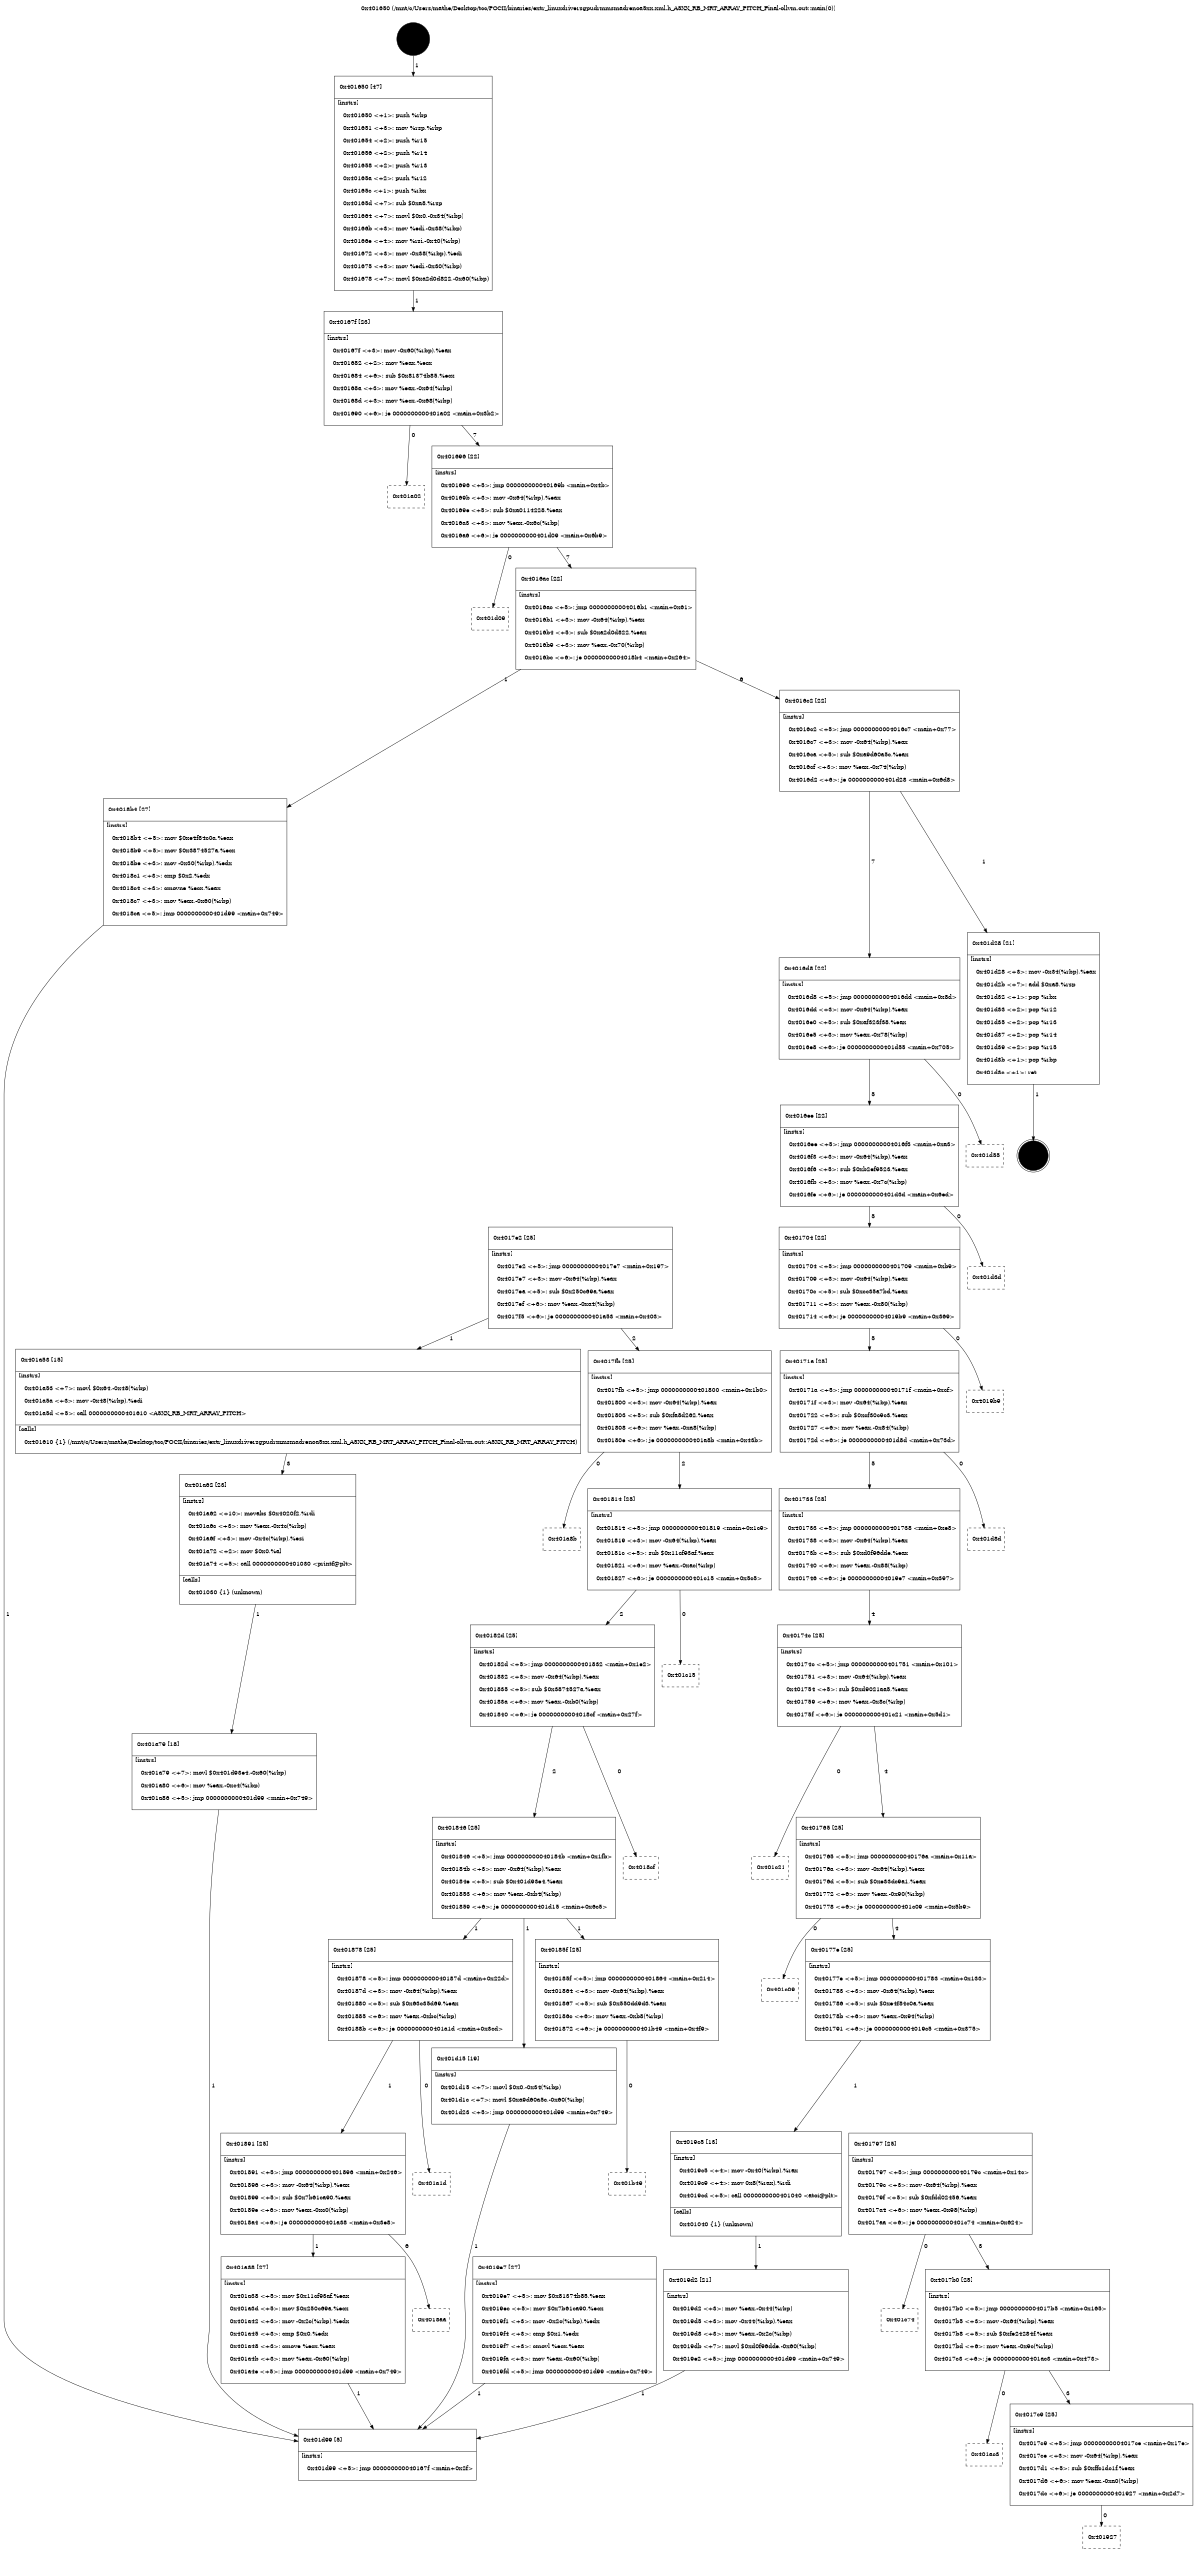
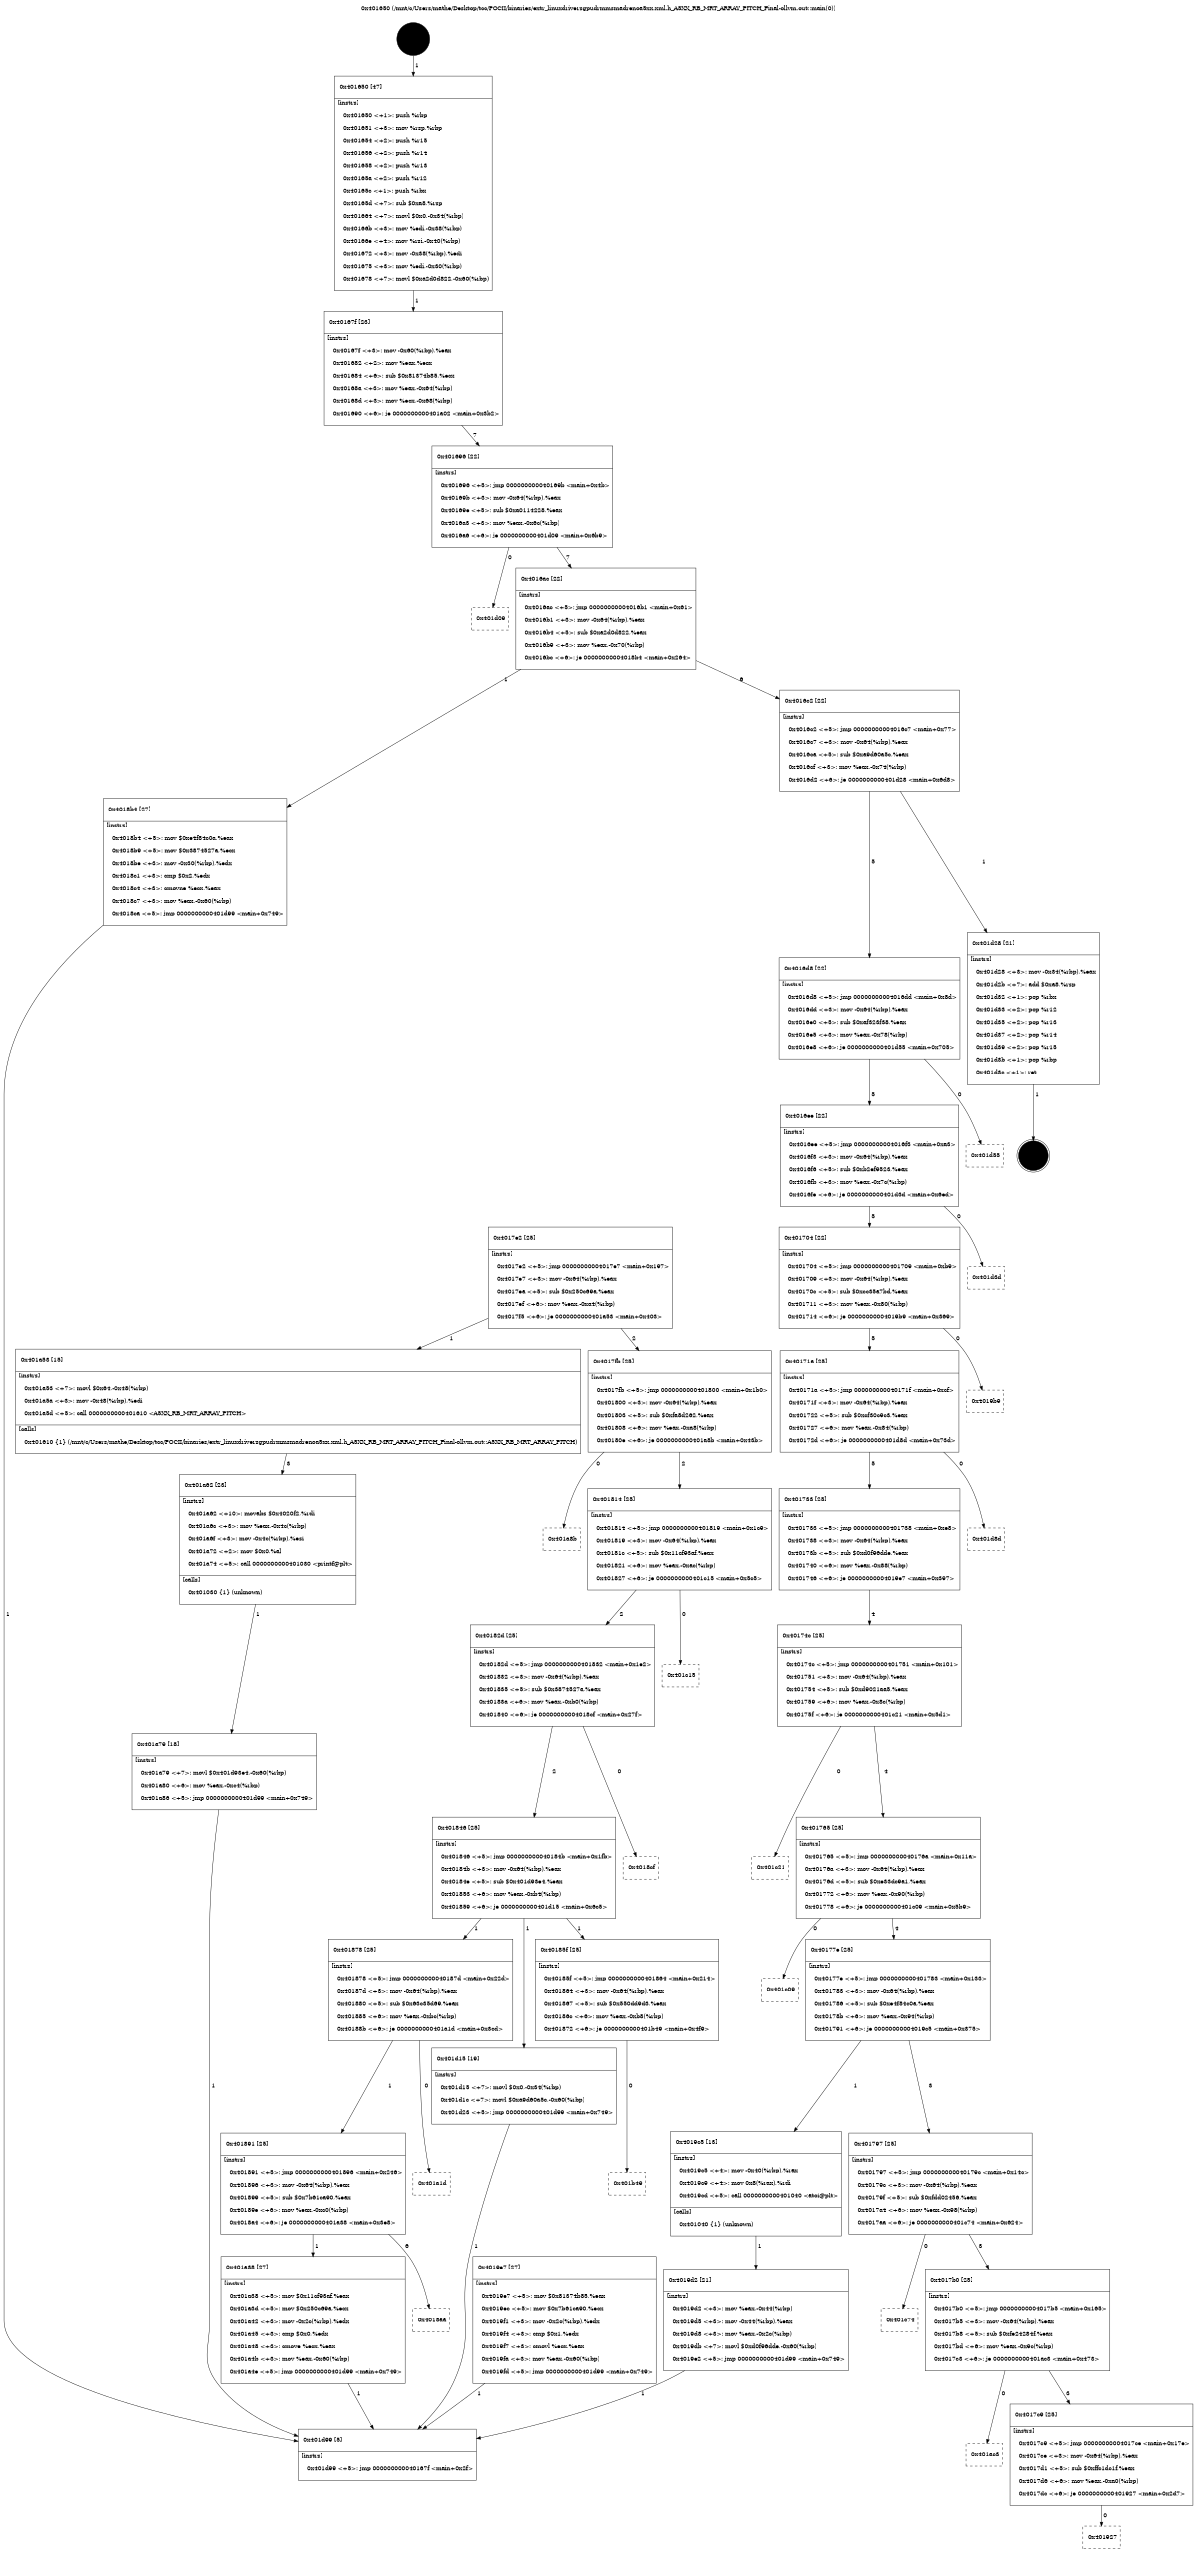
node "0x401a02": removed
edge "0x4016c2 [22]" -> "0x4016d8 [22]": label " 7" -> " 5"
edge "0x40177e [25]" -> "0x401797 [25]": added, label "3"
